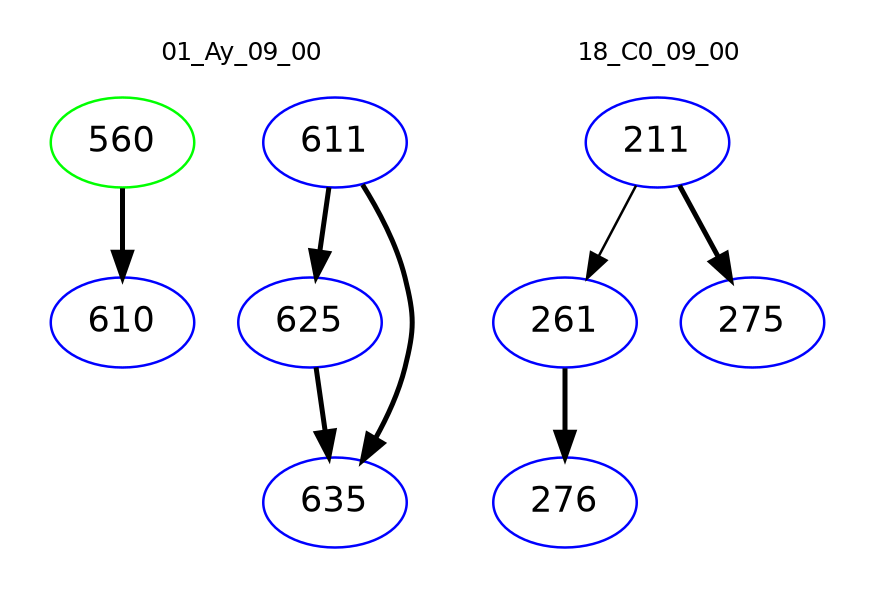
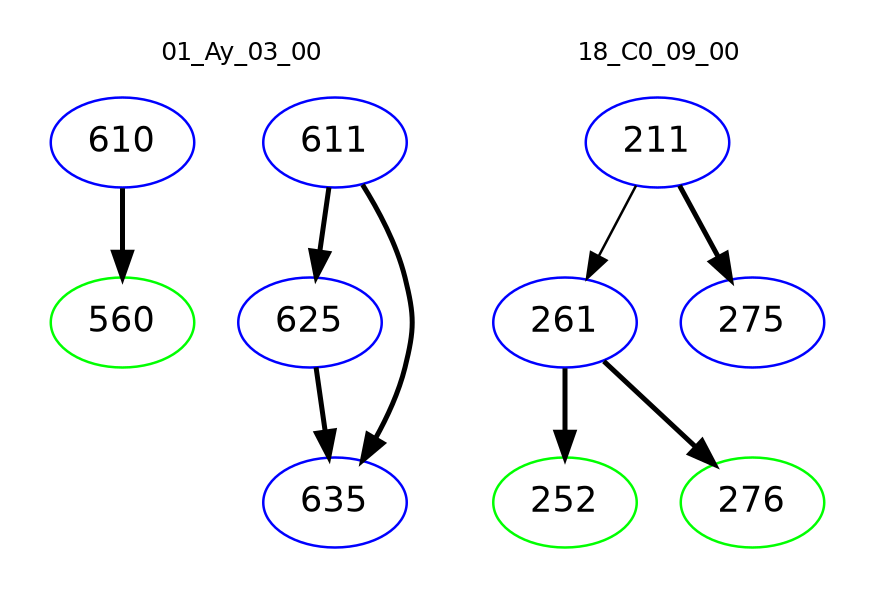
cluster "01_Ay_09_00": label "01_Ay_09_00" -> "01_Ay_03_00"
edge "560" -> "610": reversed
node "252": added
node "276": color blue -> green
